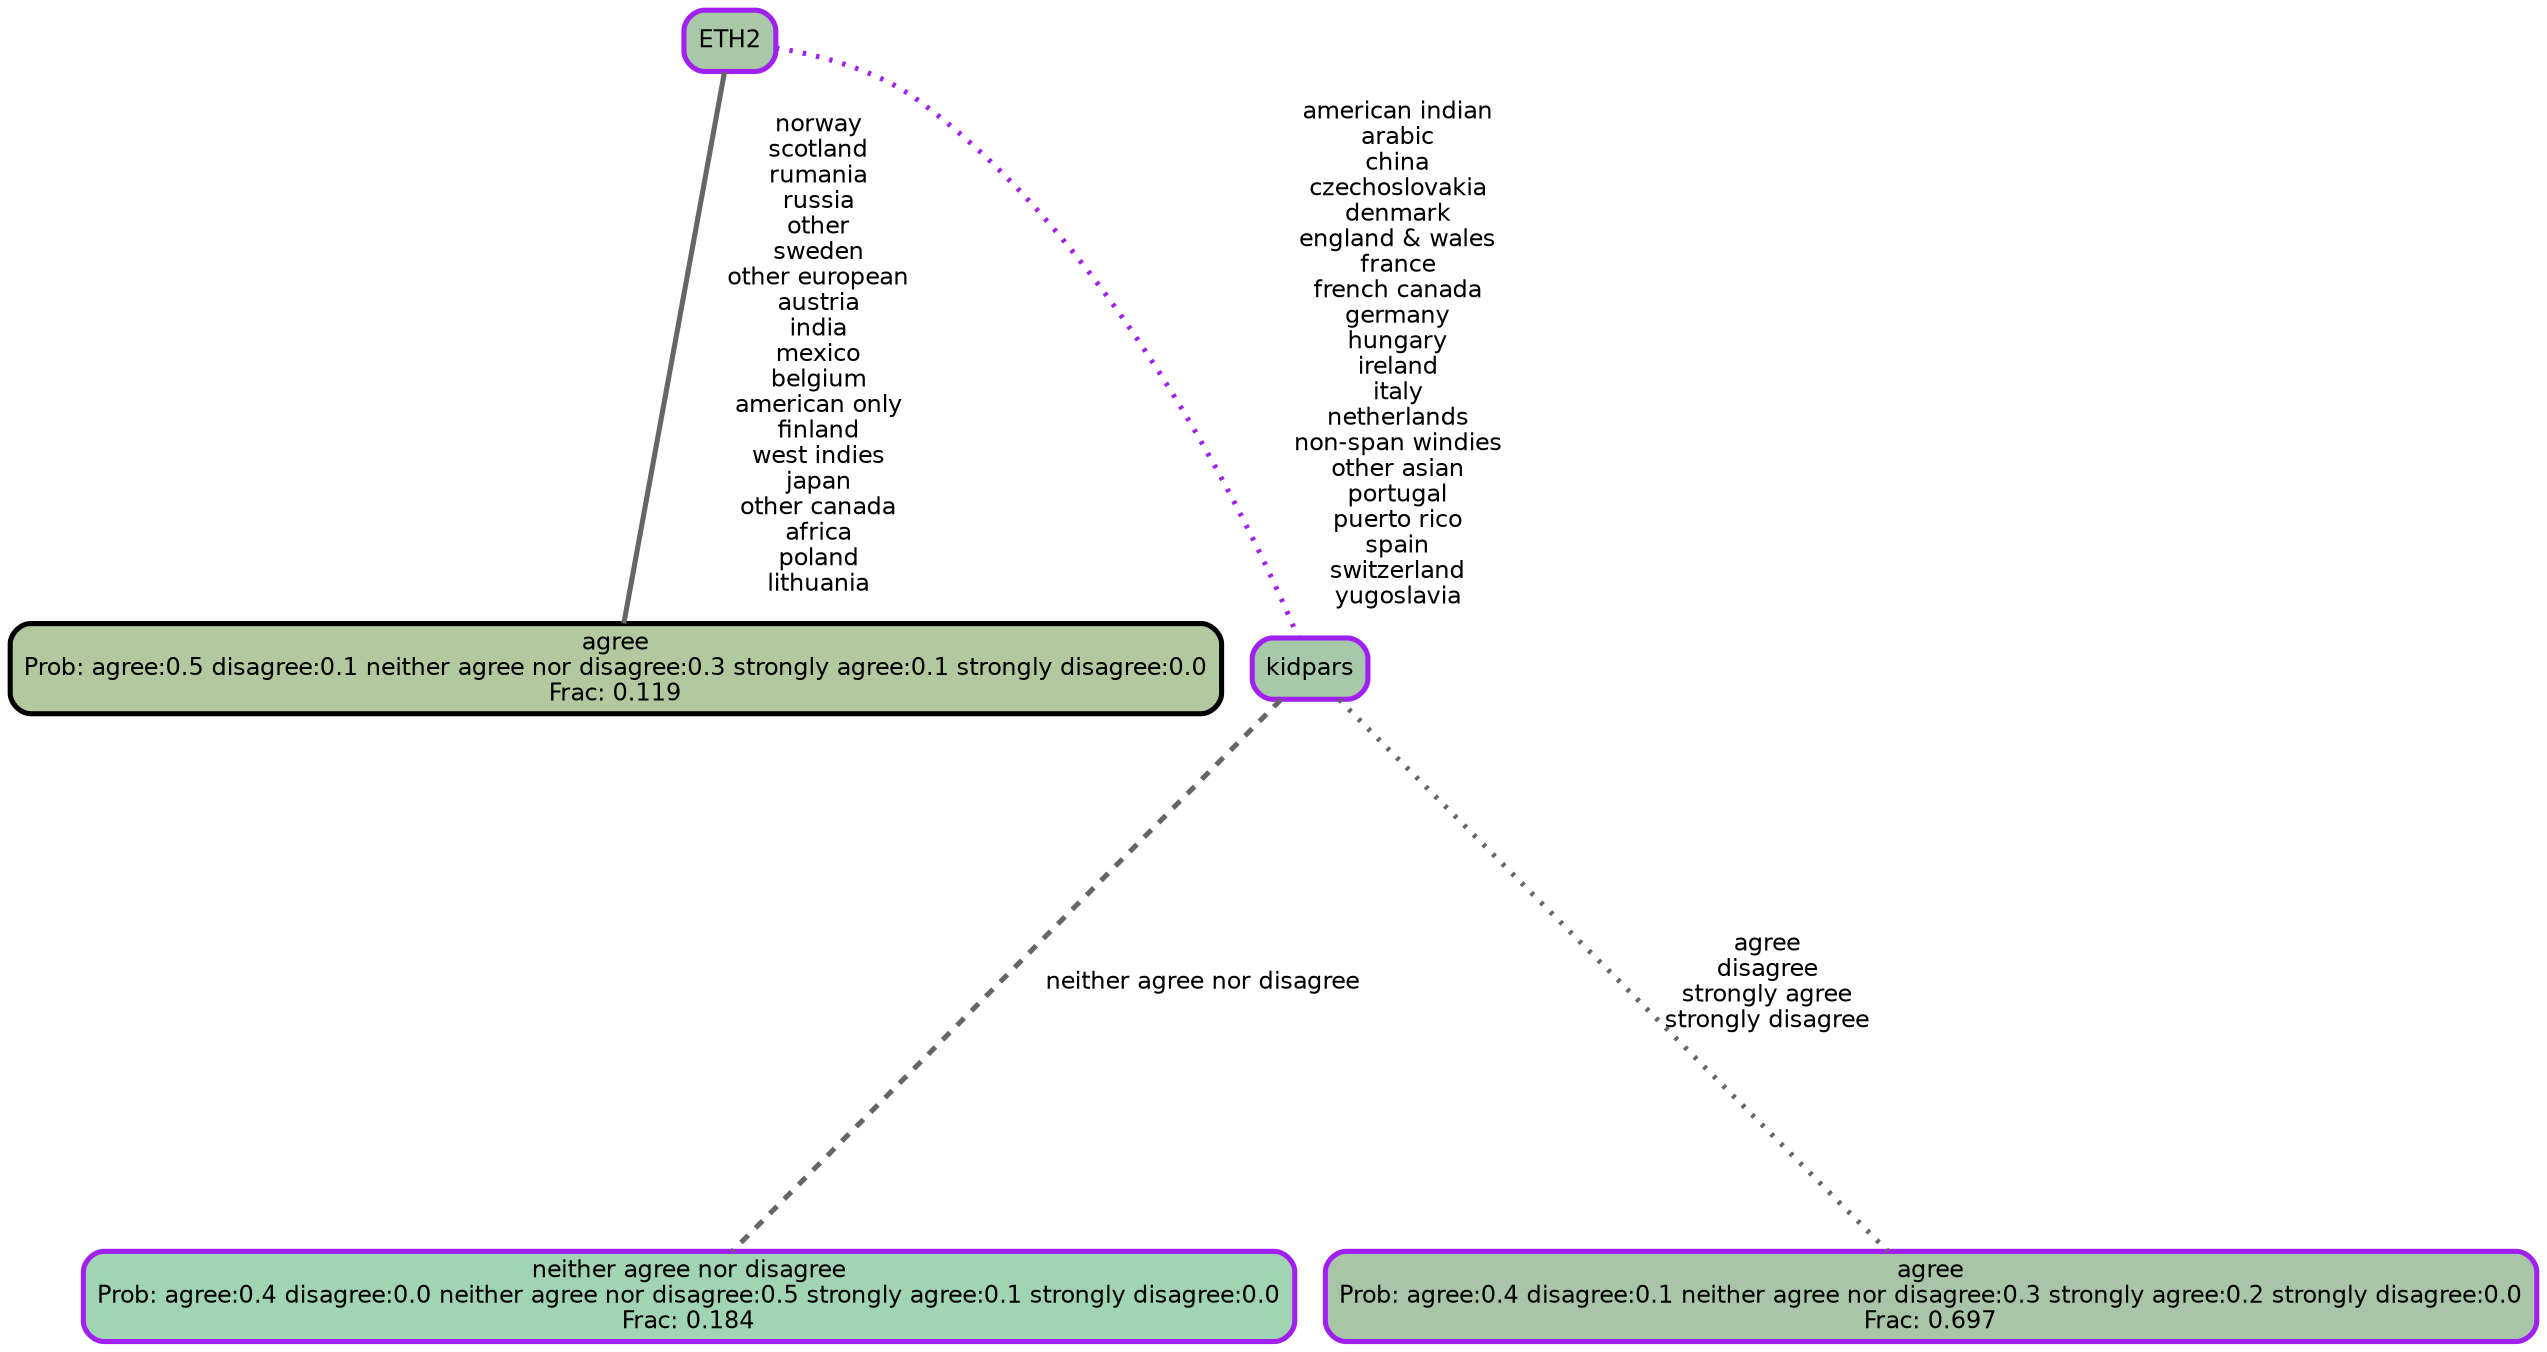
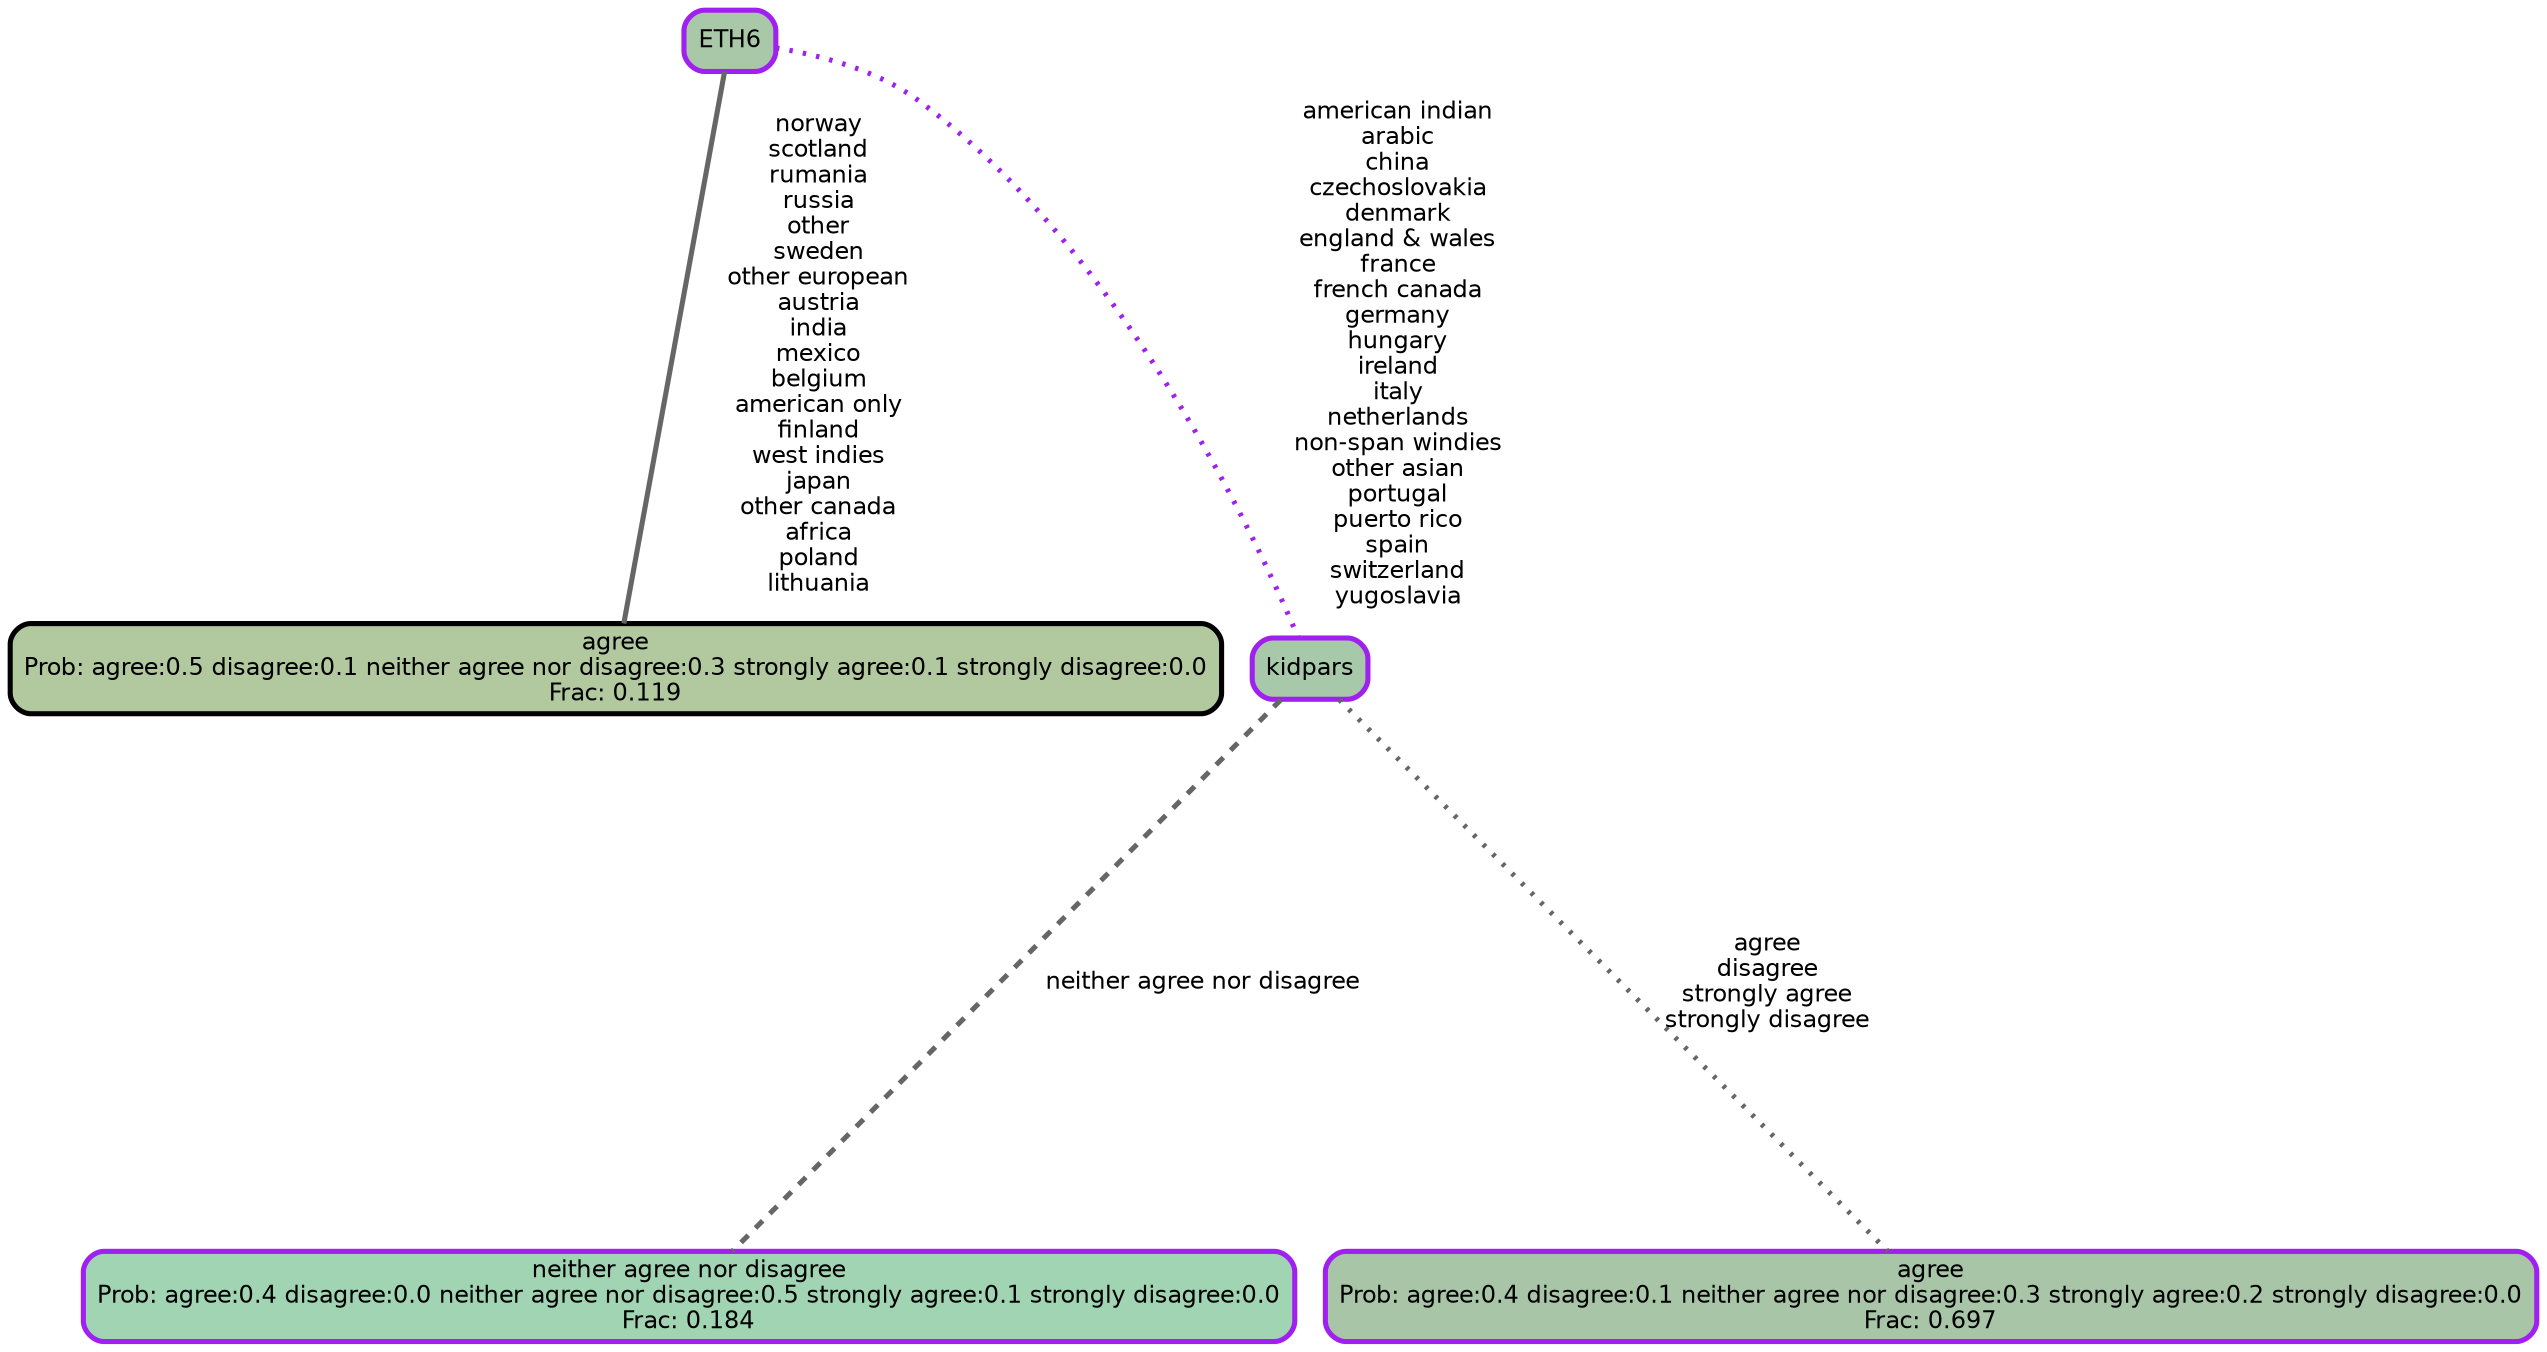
node "ETH2": label "ETH2" -> "ETH6"
